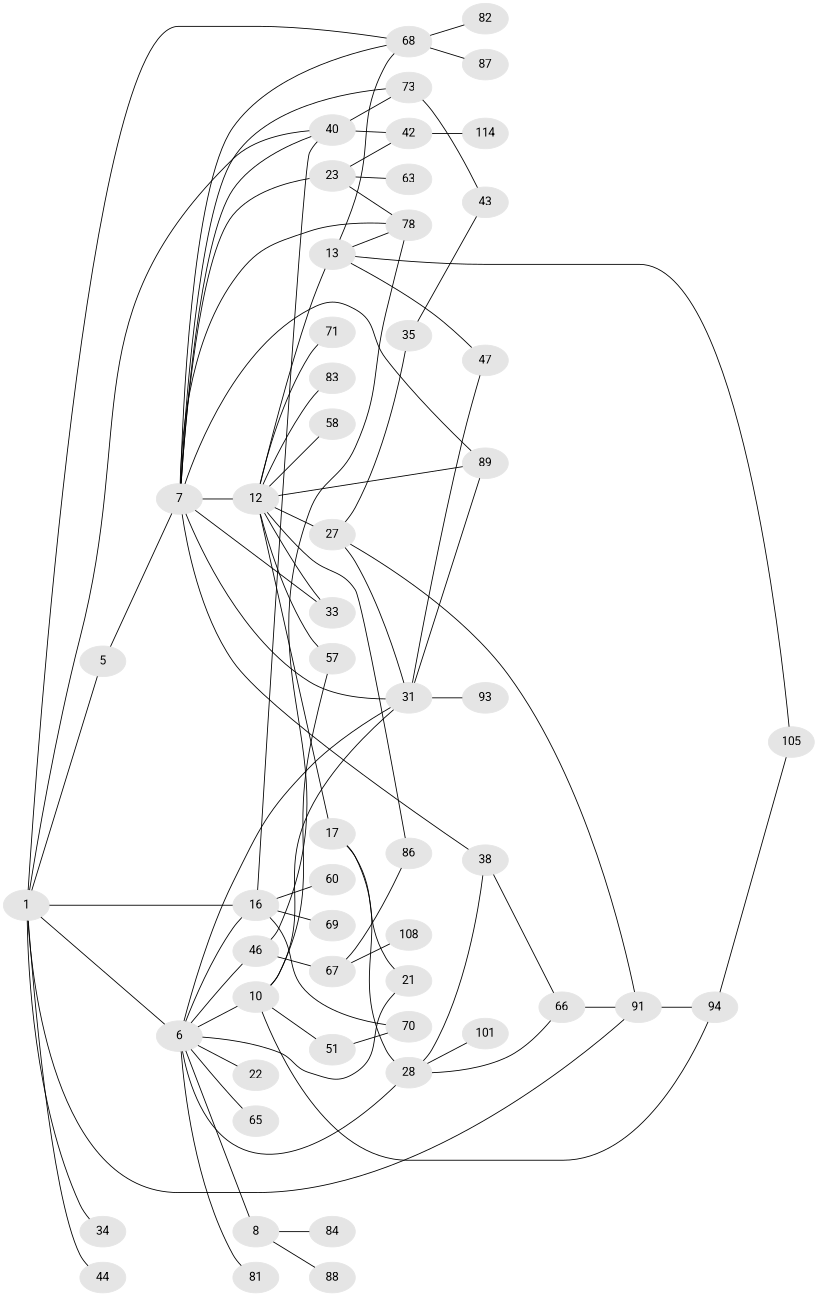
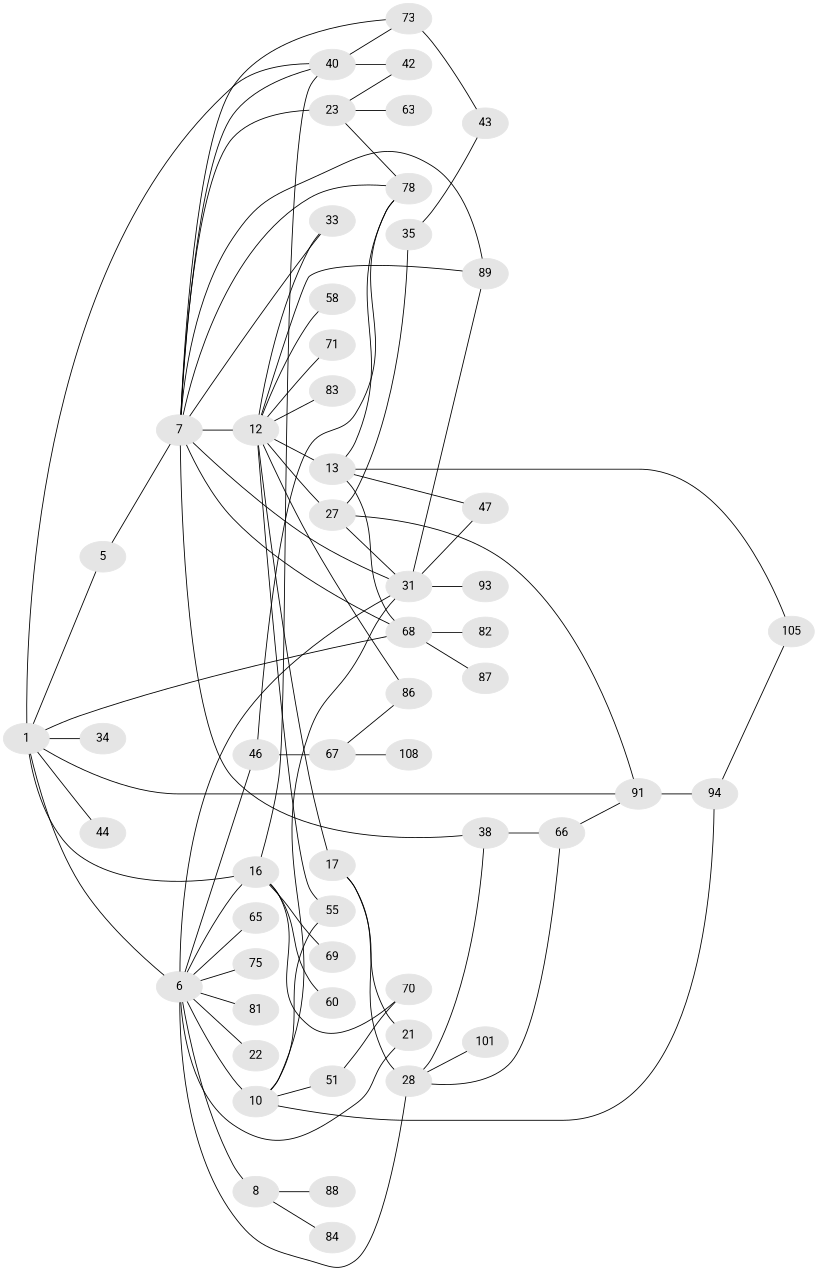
node "114": removed
node "57": label "57" -> "55"
node "75": added
